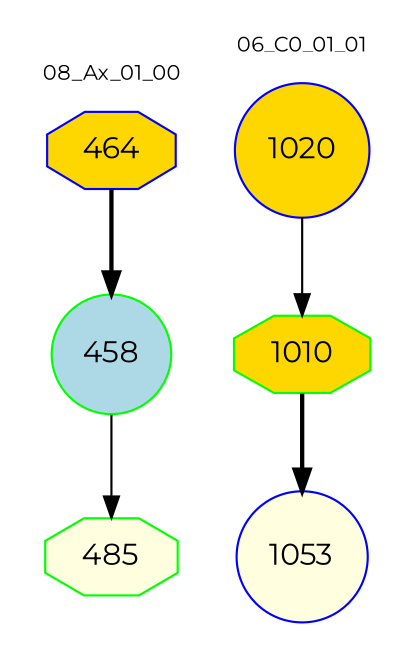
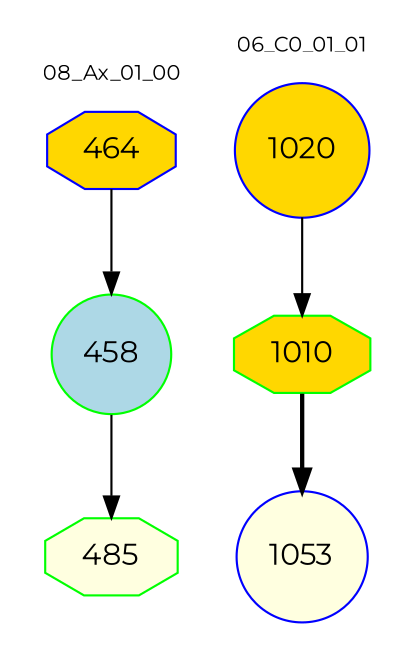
edge "464" -> "458": style bold -> solid
